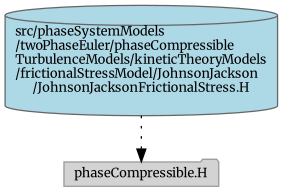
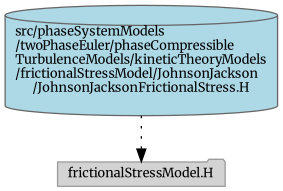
node "phaseCompressible.H": label "phaseCompressible.H" -> "frictionalStressModel.H"
